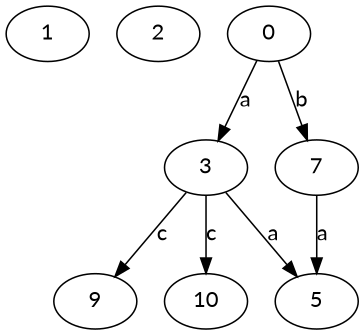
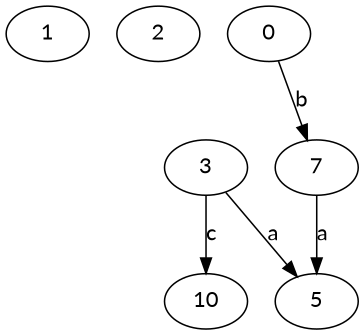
edge "0" -> "3": removed, label "a"
node "9": removed
